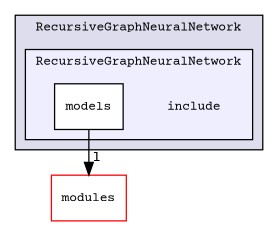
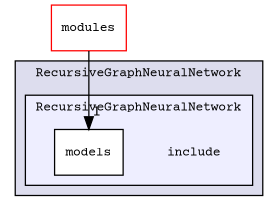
edge "models" -> "modules": reversed
